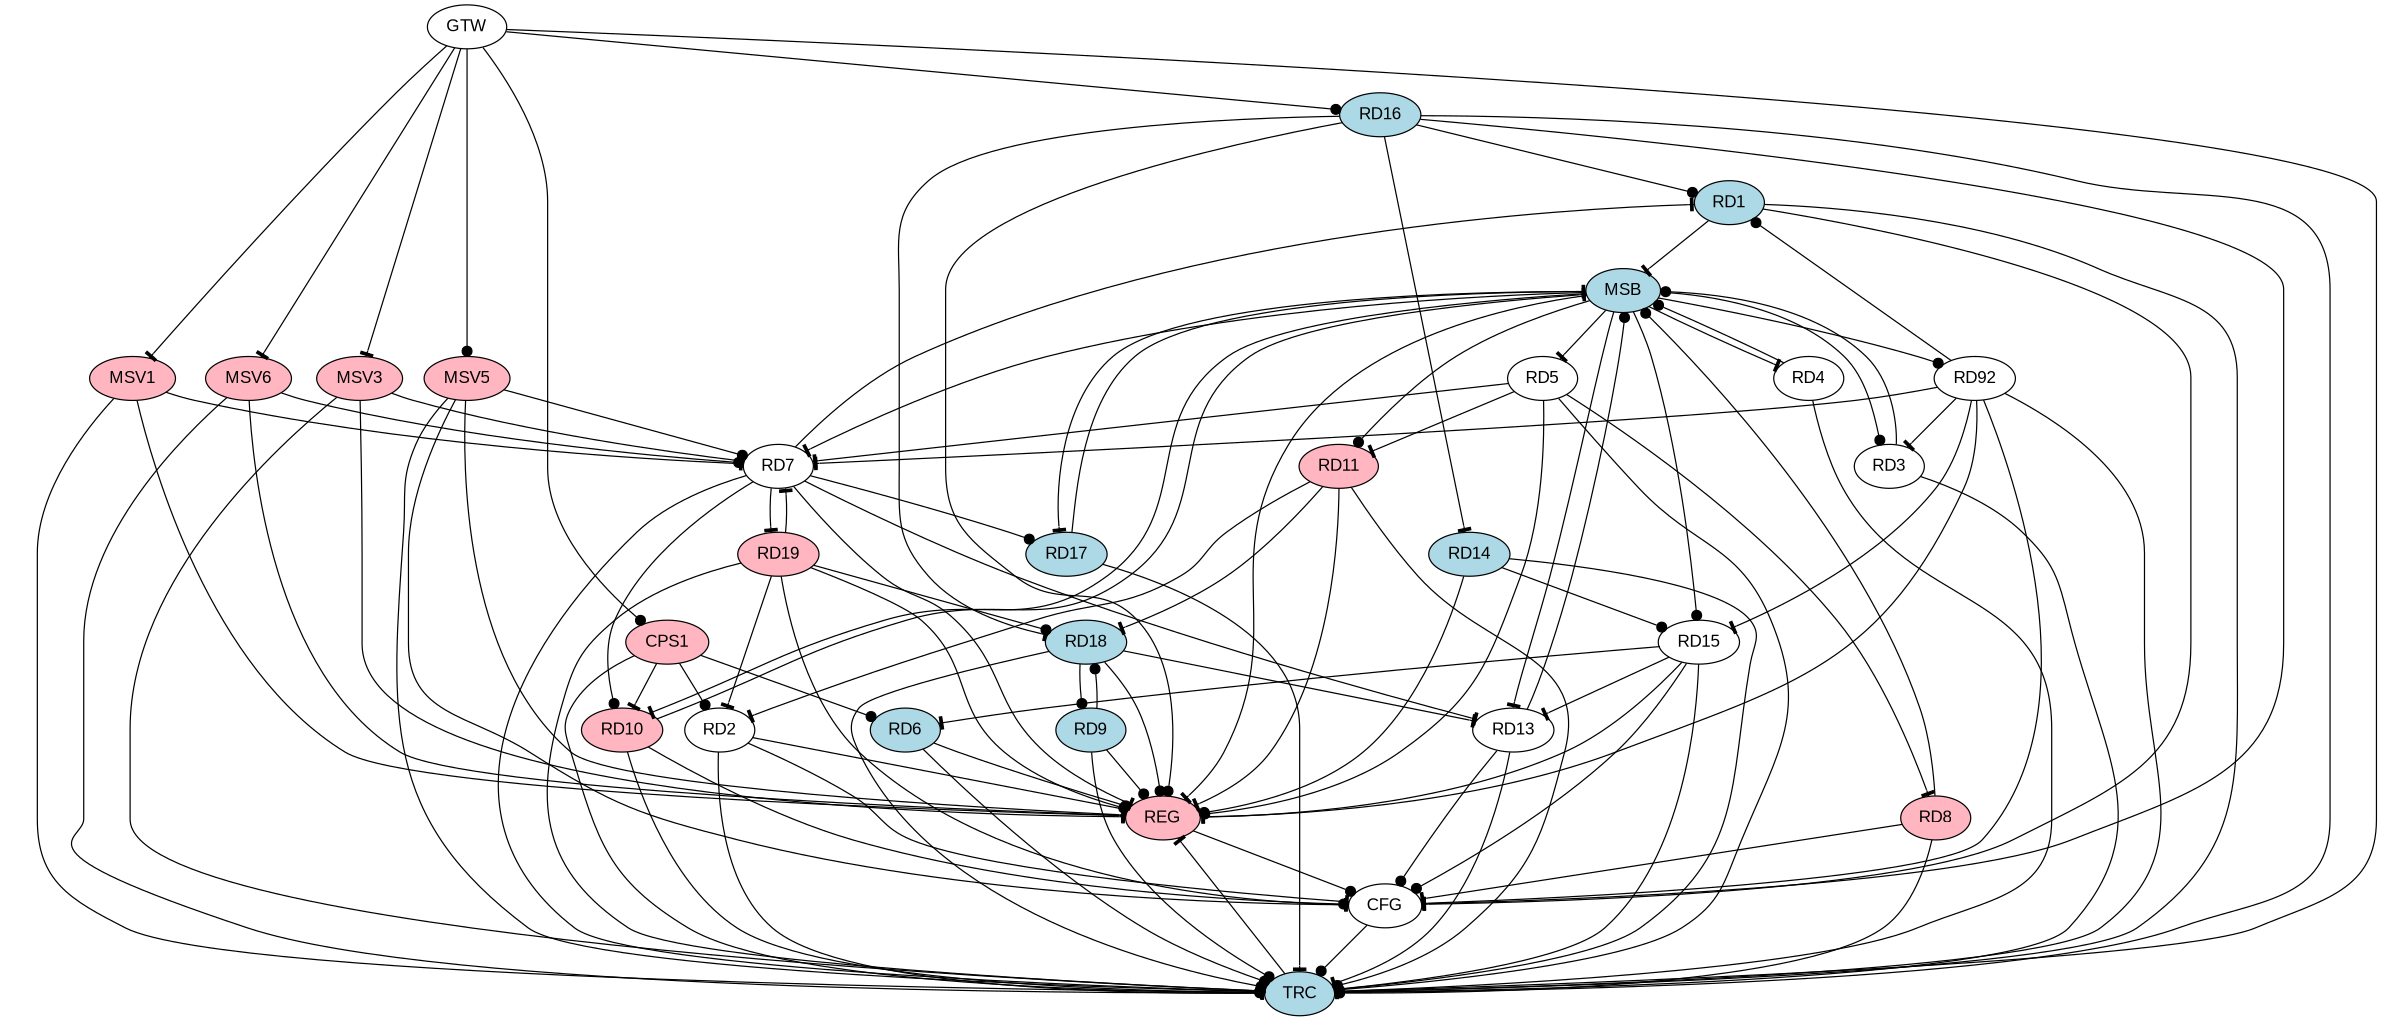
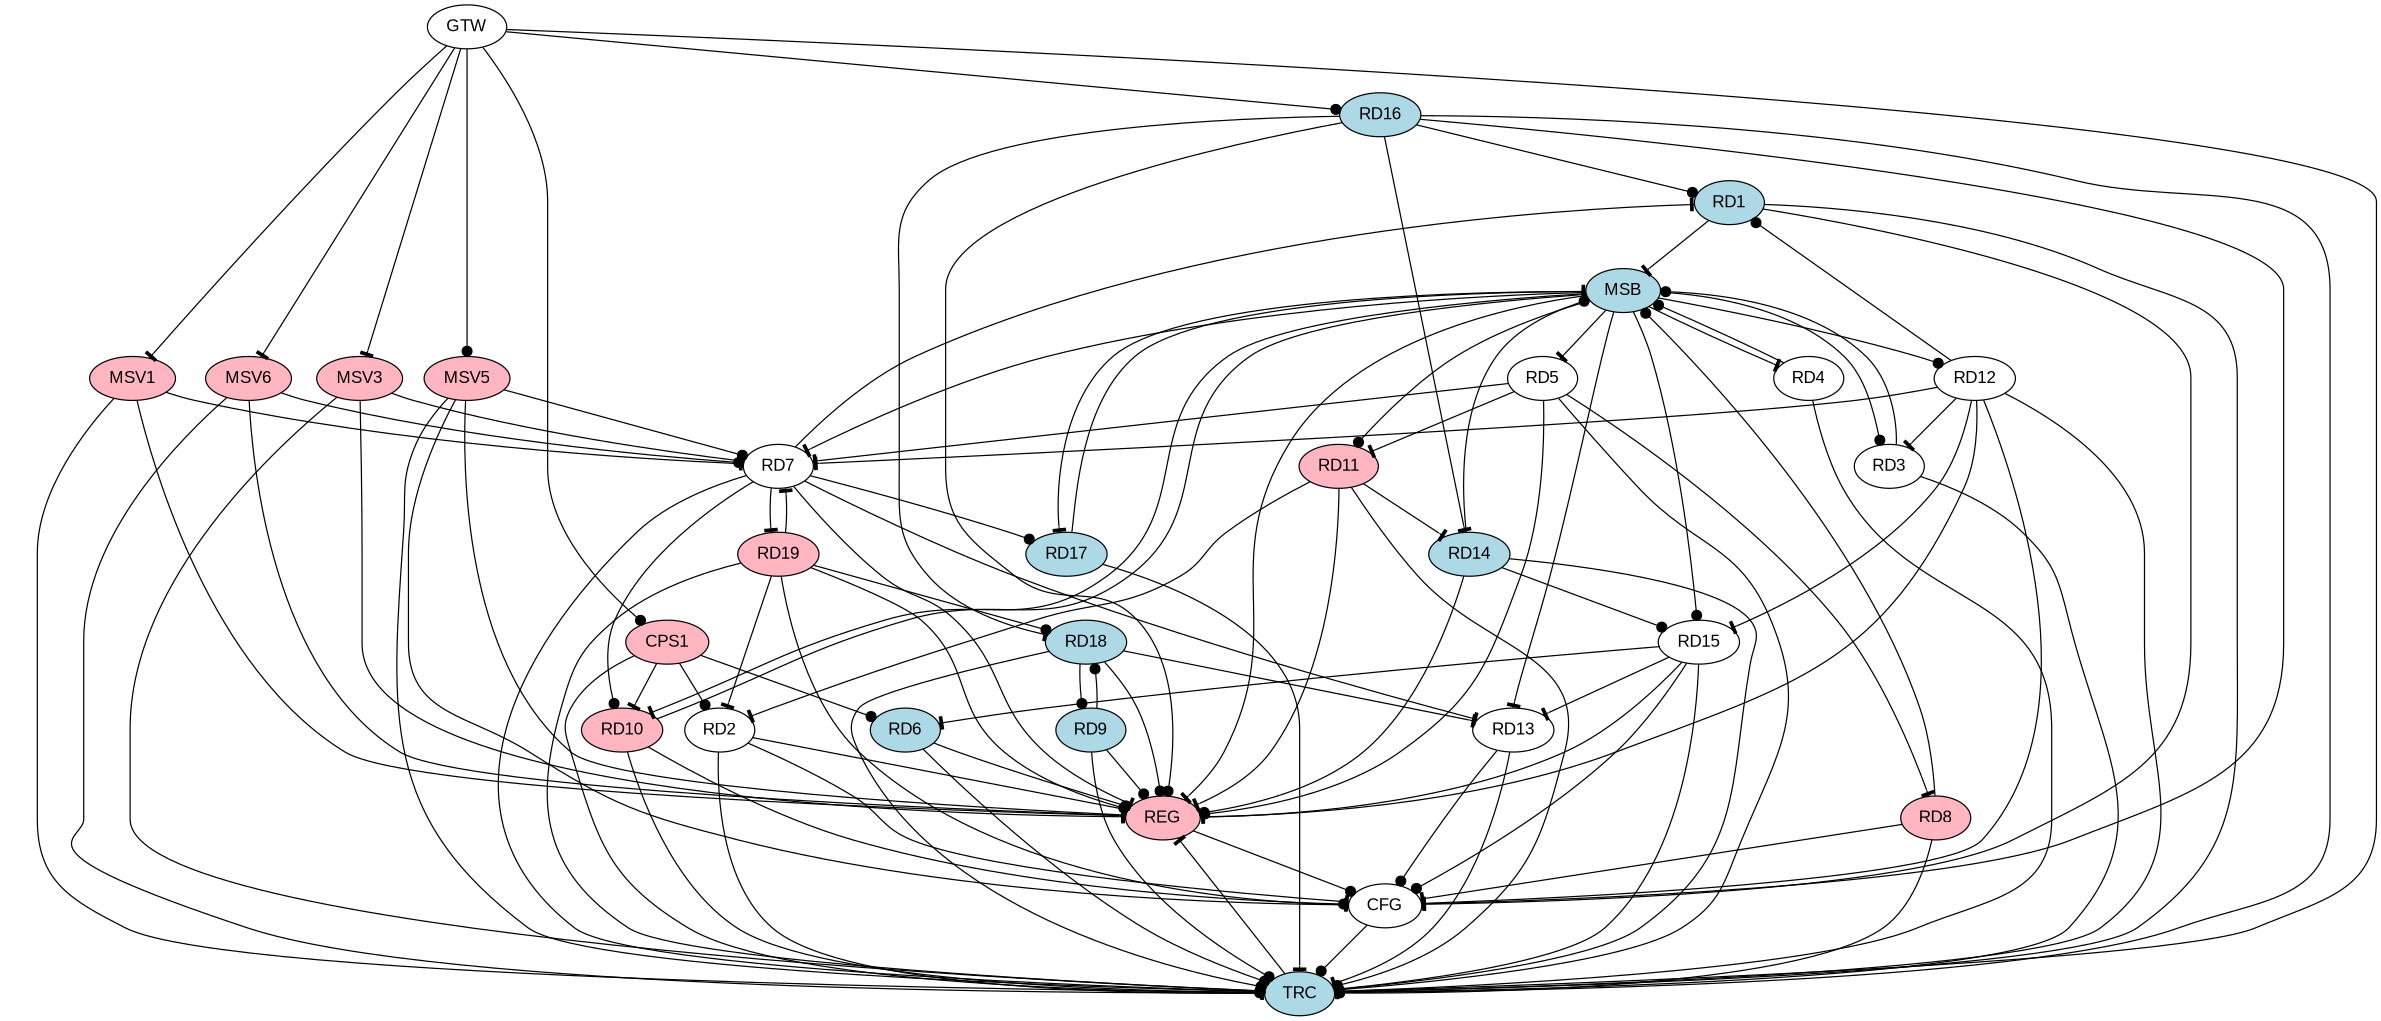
node "RD92": label "RD92" -> "RD12"
edge "RD13" -> "MSB": now "RD14" -> "MSB"
edge "RD11" -> "RD18": now "RD11" -> "RD14"
